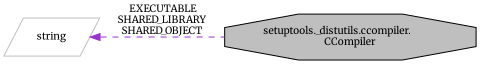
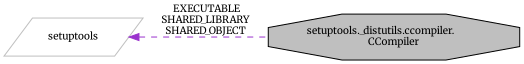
node "string": label "string" -> "setuptools"
